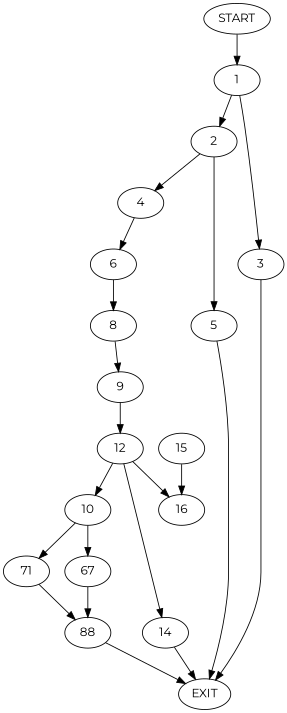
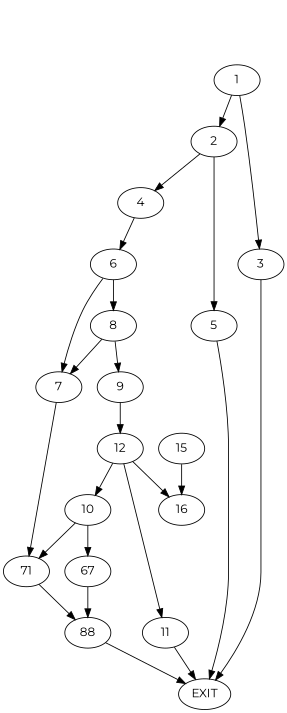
node "START": removed
node "7": added
node "14": label "14" -> "11"
